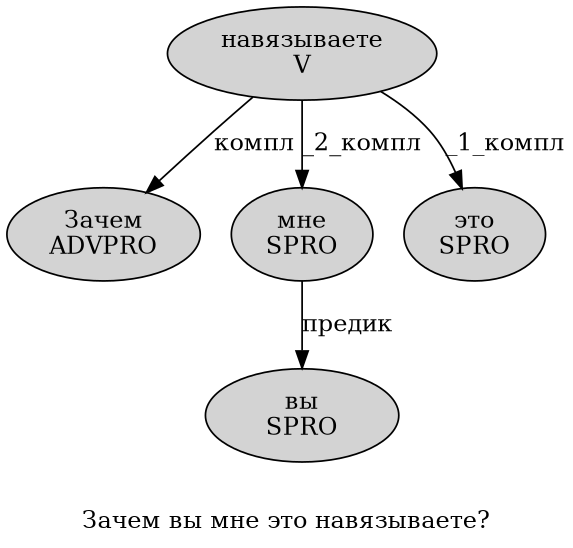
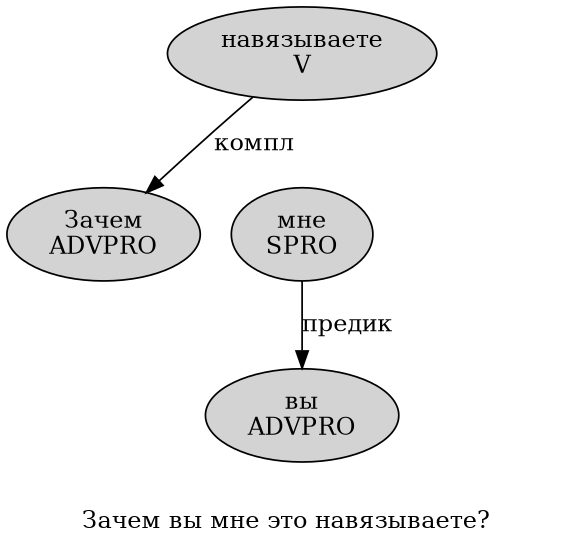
edge "навязываете V" -> "мне SPRO": removed, label "_2_компл"
node "это SPRO": removed
node "вы SPRO": label "вы SPRO" -> "вы ADVPRO"
